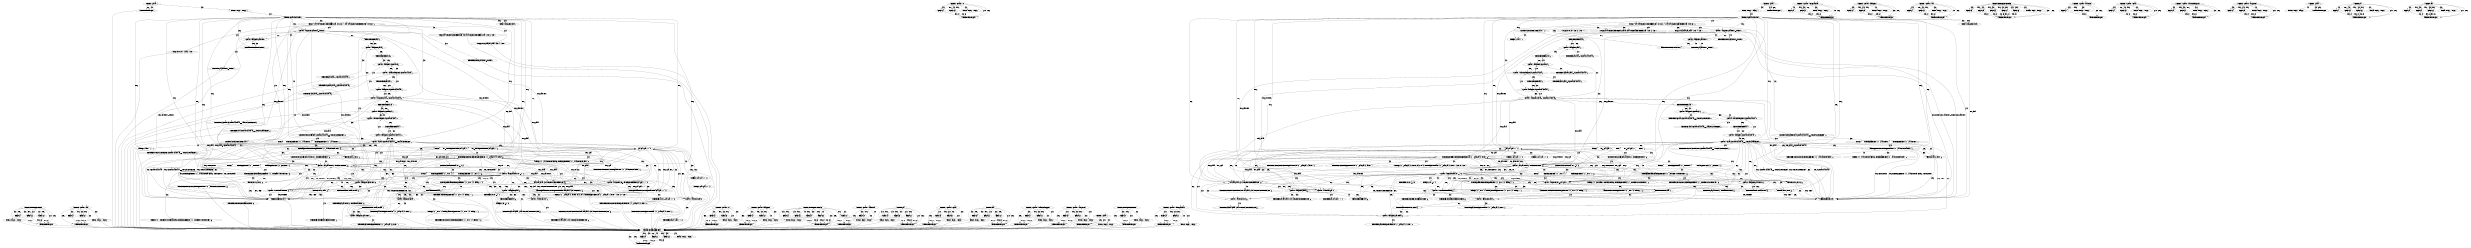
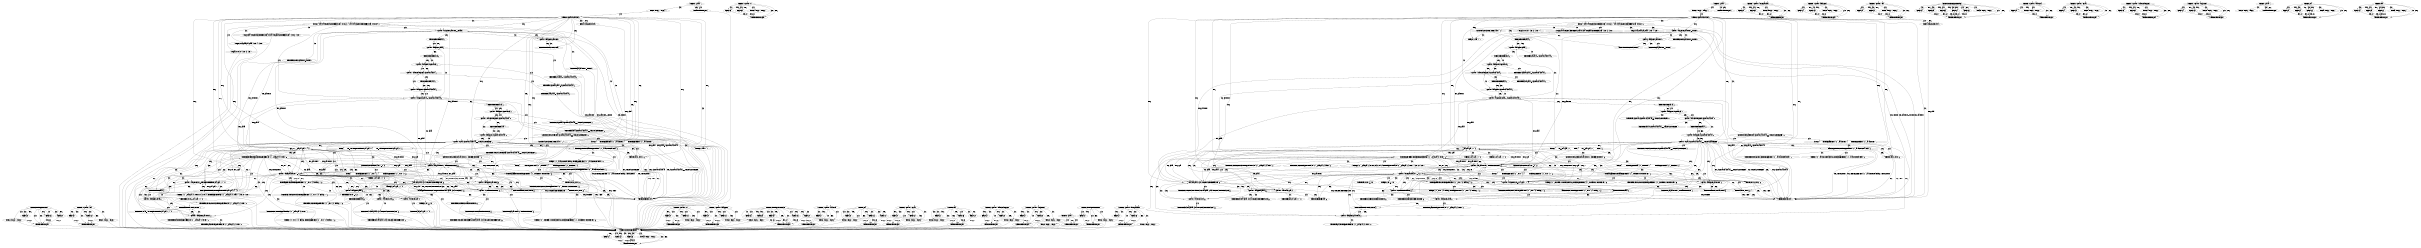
node "(IDENTIFIER,ret,ret = TEMP_FAILURE_RETRY(poll(&pfd, 1, 1)))": added
